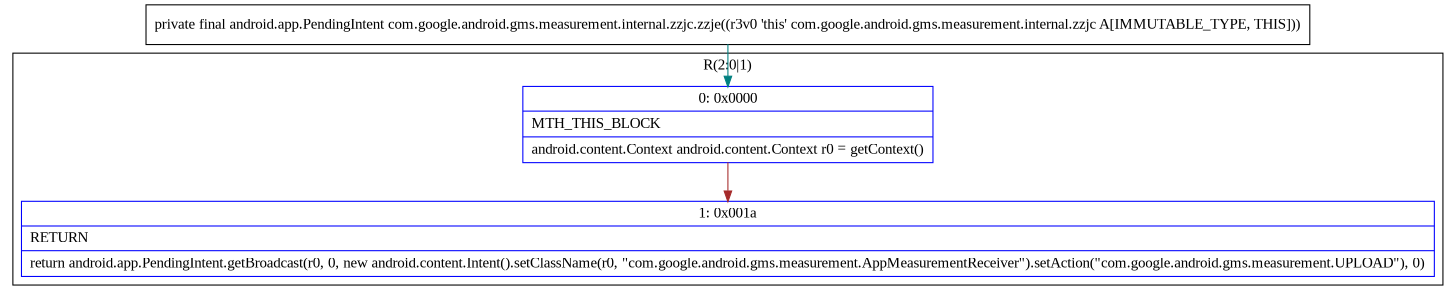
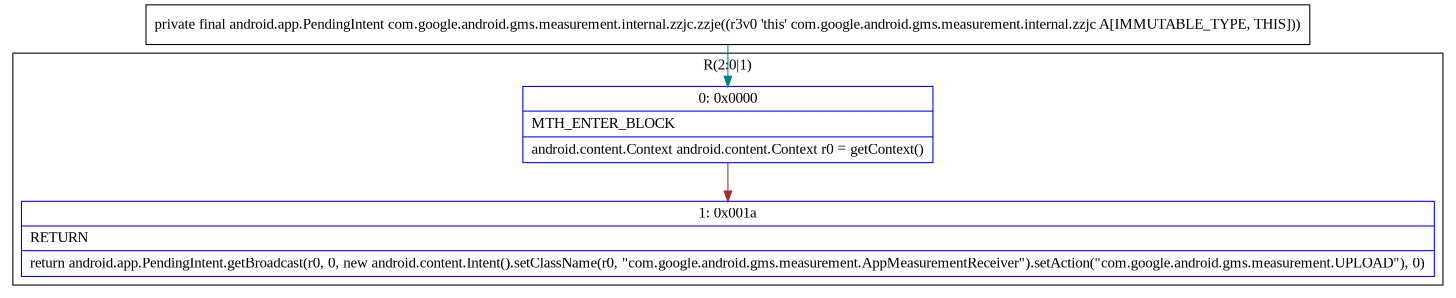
node "0: 0x0000": text "MTH_THIS_BLOCK" -> "MTH_ENTER_BLOCK"
